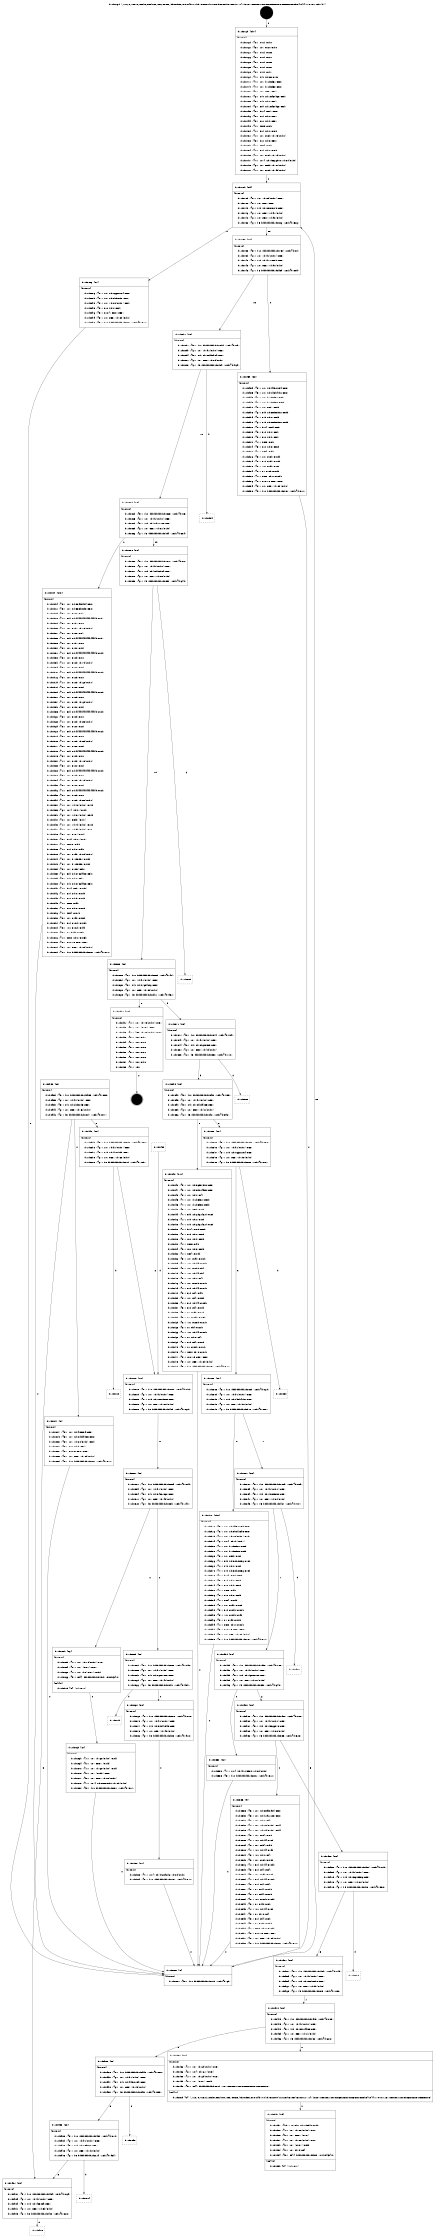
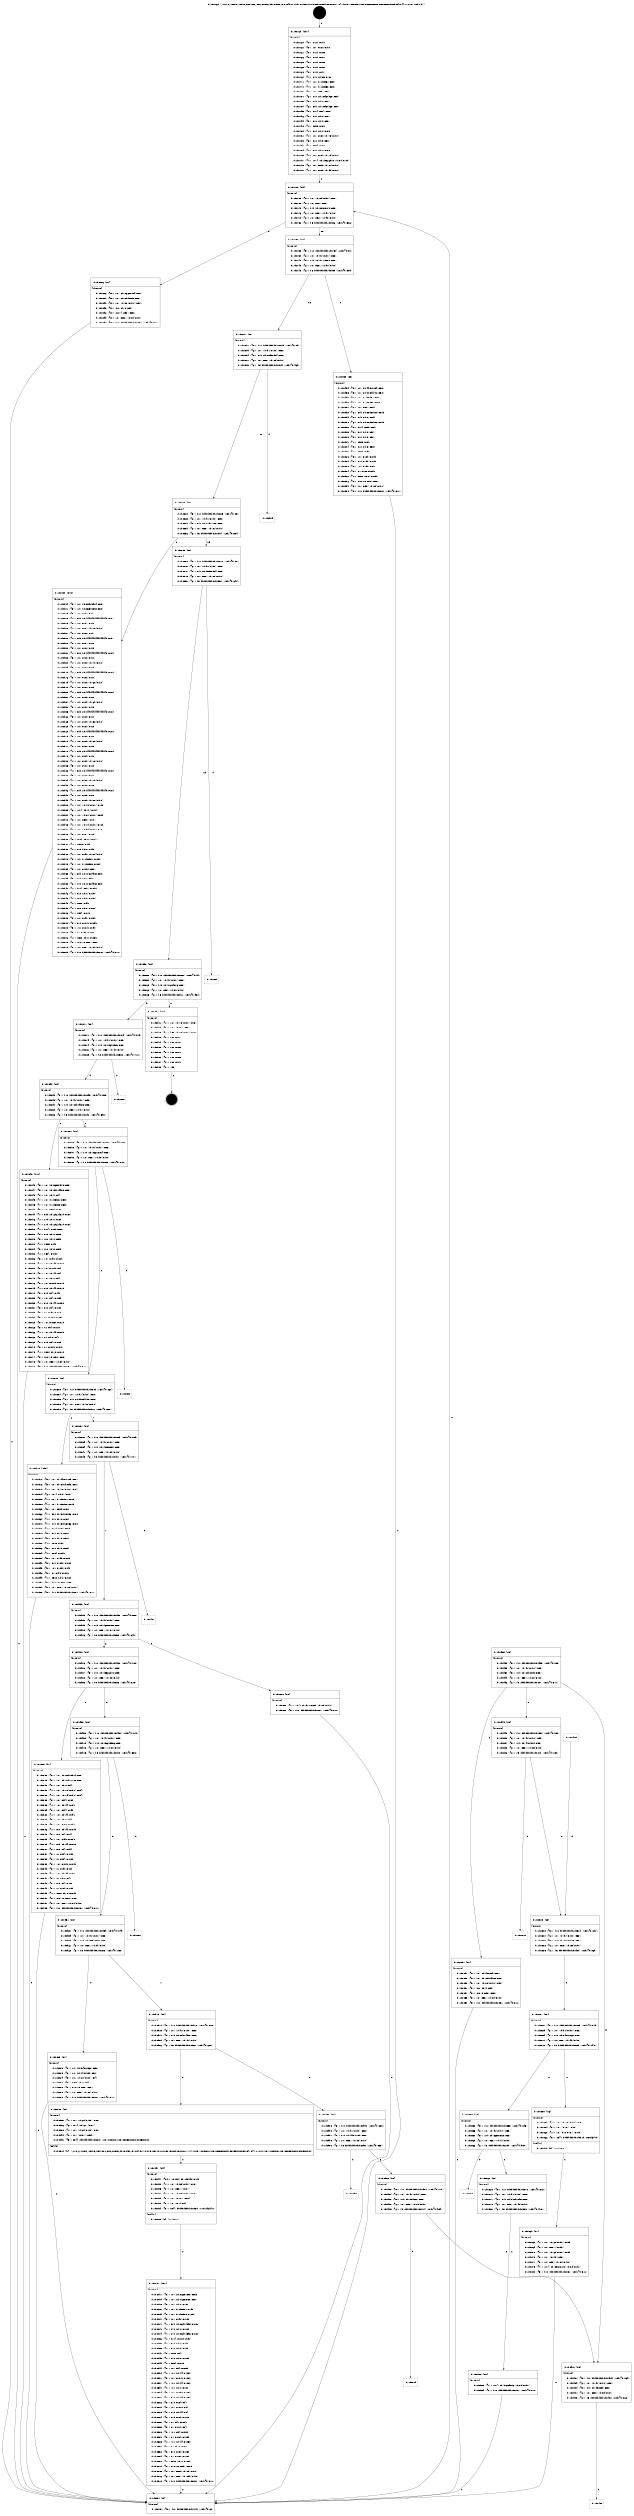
node "0x401c25 [27]": added
node "0x401db4 [157]": added
